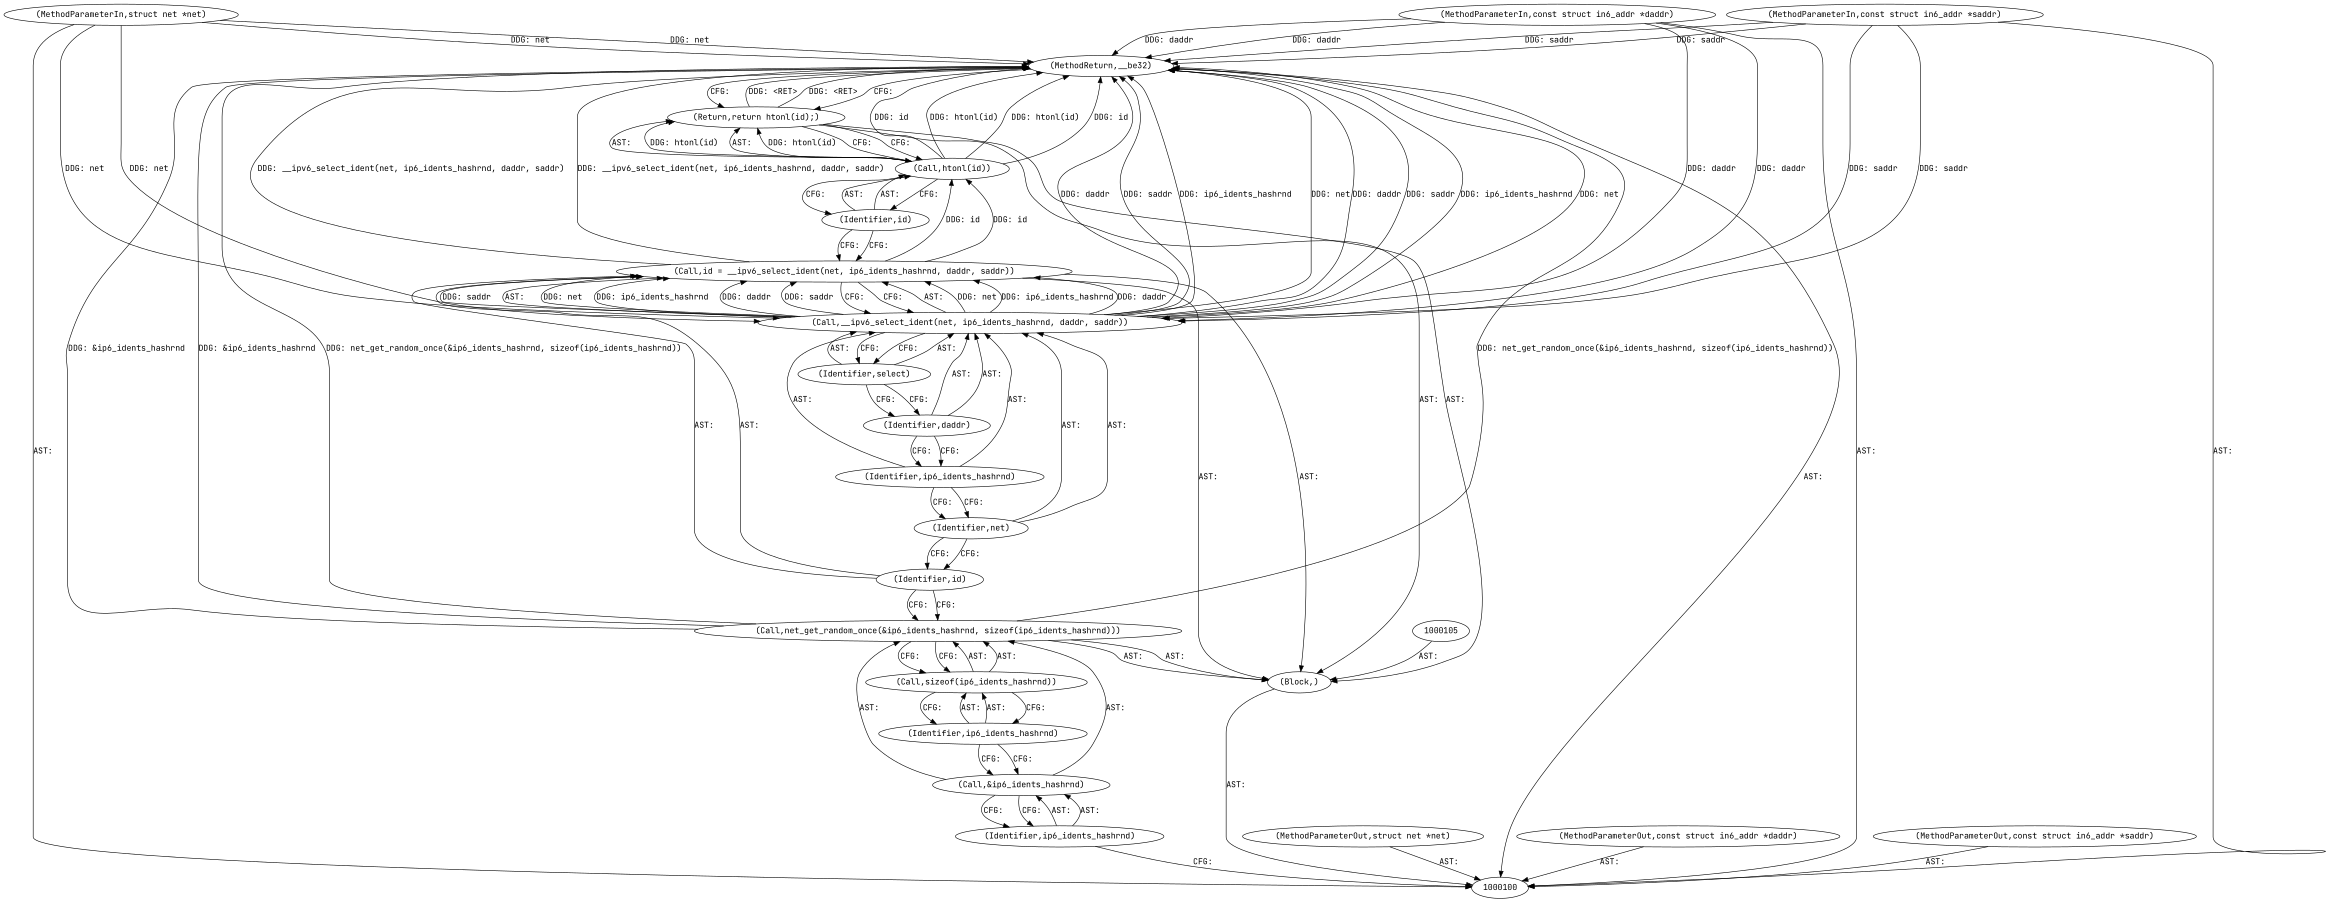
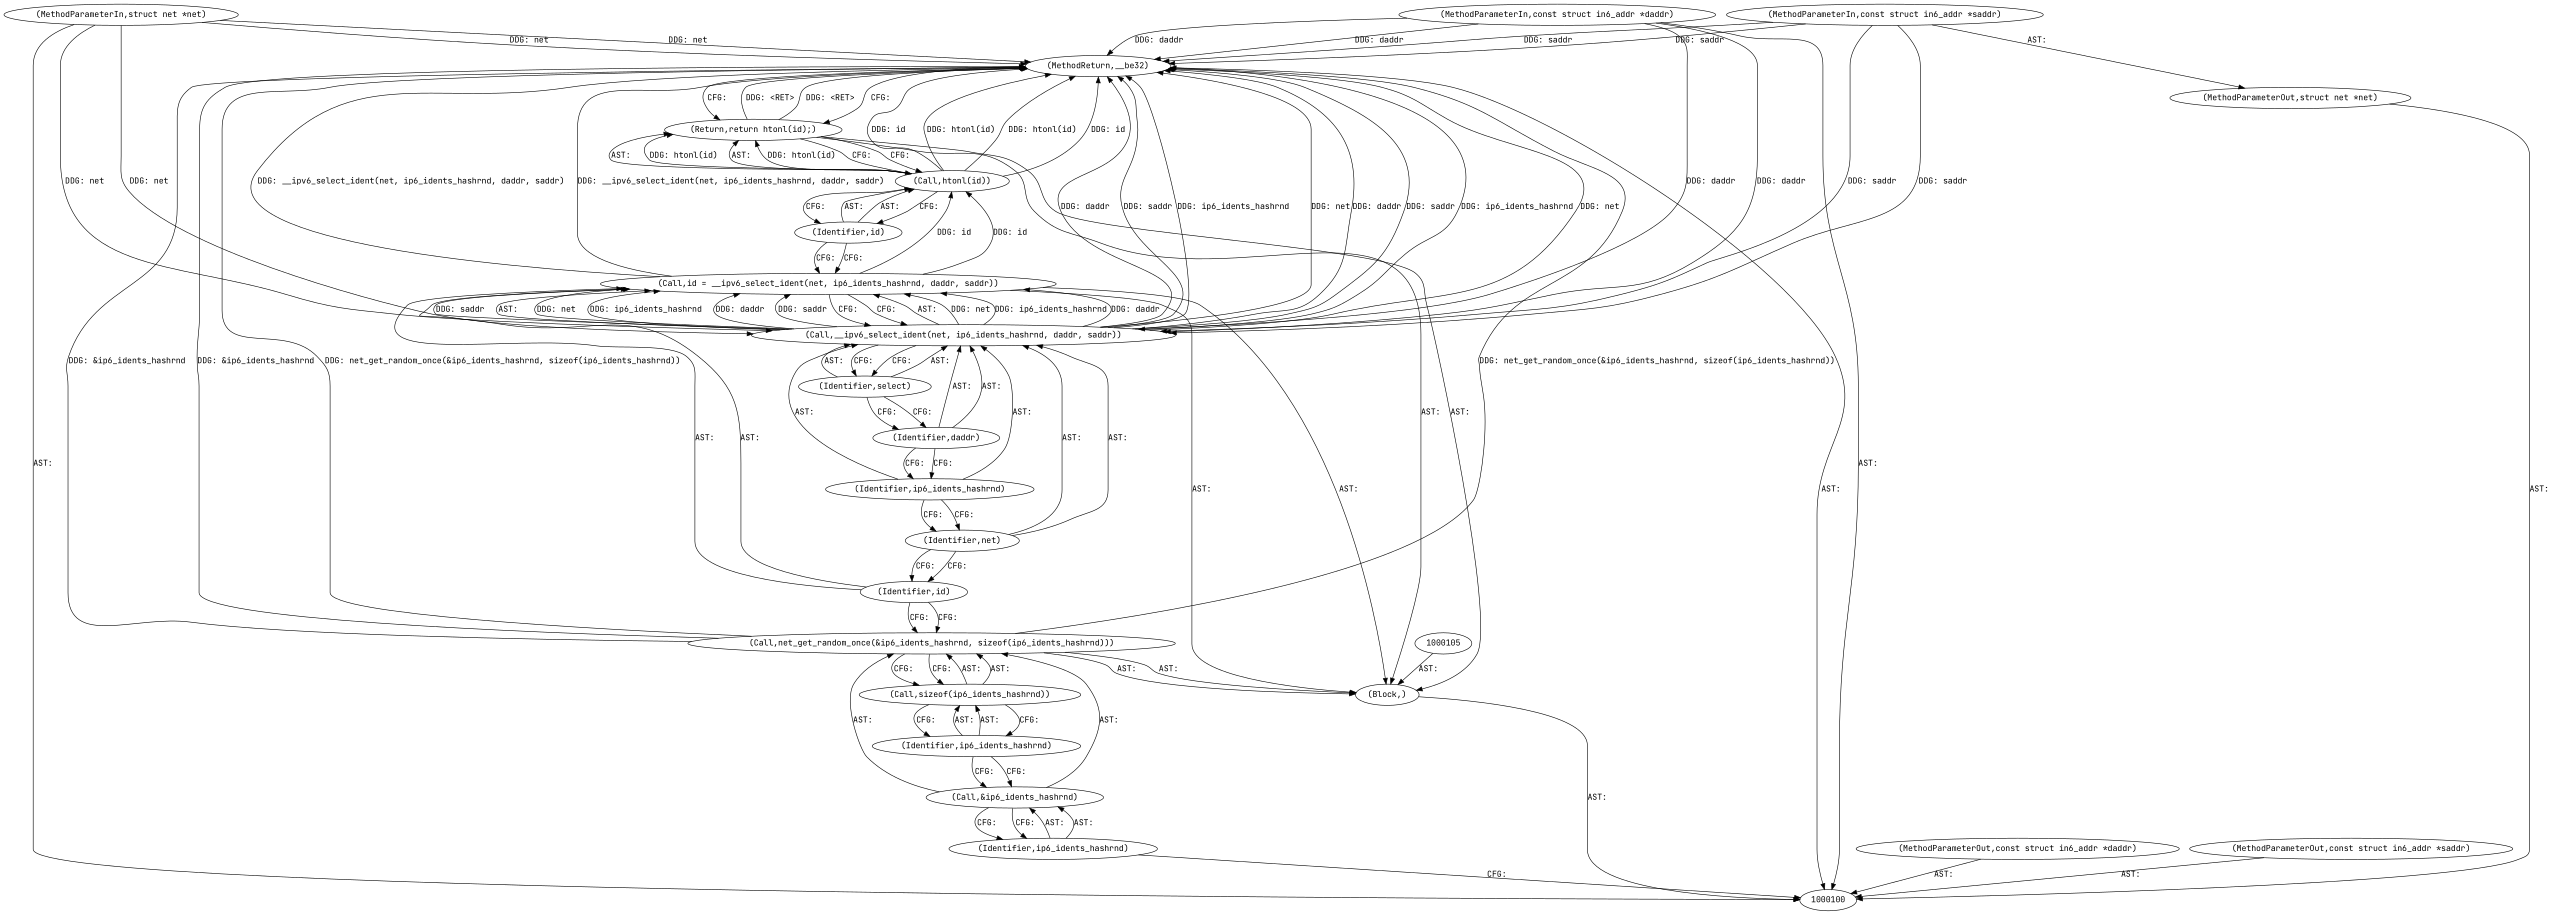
edge "(MethodParameterIn,const struct in6_addr *saddr)" -> "1000100": now "(MethodParameterIn,const struct in6_addr *saddr)" -> "(MethodParameterOut,struct net *net)"
